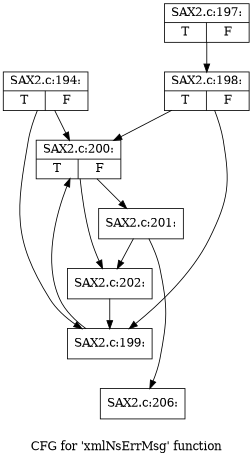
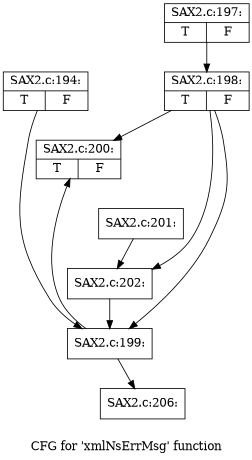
edge "SAX2.c:194:" -> "SAX2.c:200:": removed
edge "SAX2.c:200:" -> "SAX2.c:201:": removed
edge "SAX2.c:200:" -> "SAX2.c:202:": now "SAX2.c:198:" -> "SAX2.c:202:"
edge "SAX2.c:201:" -> "SAX2.c:206:": now "SAX2.c:199:" -> "SAX2.c:206:"
